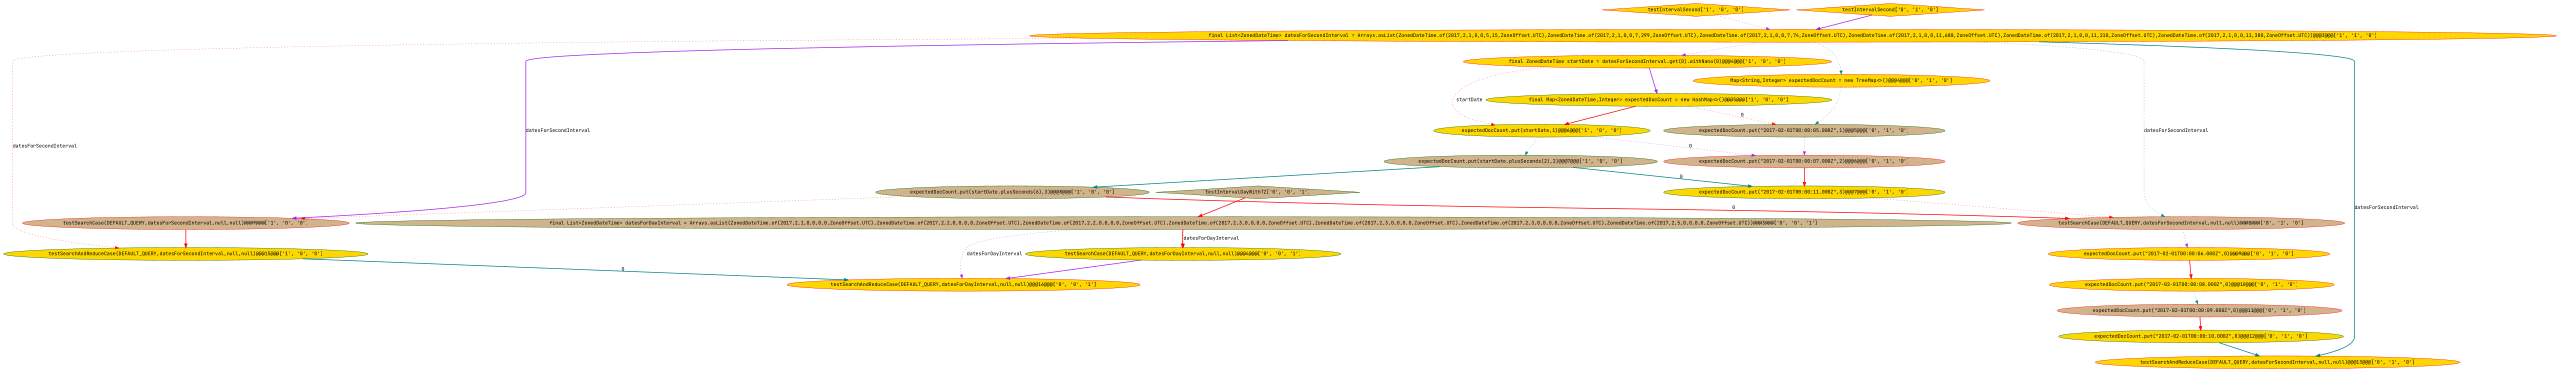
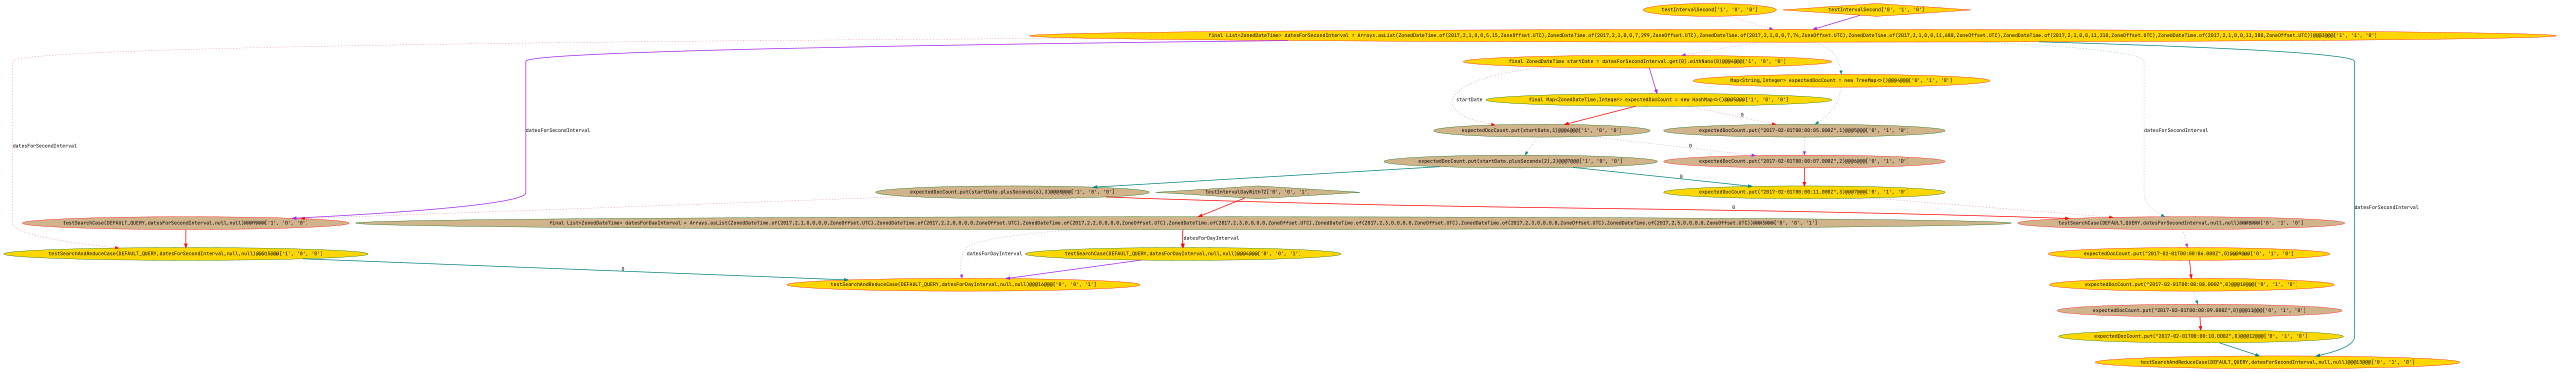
node "testIntervalSecond['1', '0', '0']": shape diamond -> ellipse
node "expectedDocCount.put(startDate,1)@@@6@@@['1', '0', '0']": fillcolor gold -> tan
